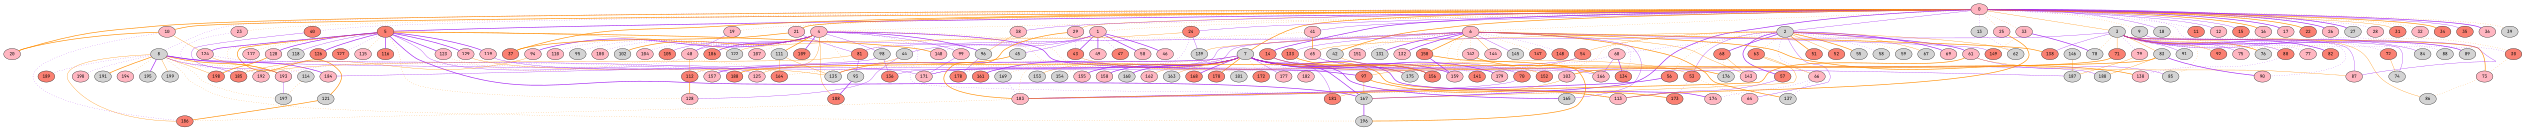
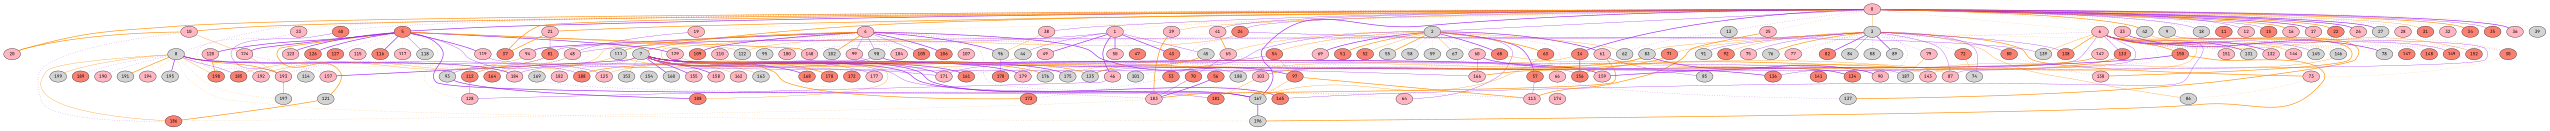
edge "6" -- "42": now "6" -- "146"
edge "2" -- "63": style dotted -> bold
edge "98" -- "136": style solid -> bold
edge "7" -- "174": removed
edge "44" -- "128": now "46" -- "128"
node "165": fillcolor lightgrey -> salmon
